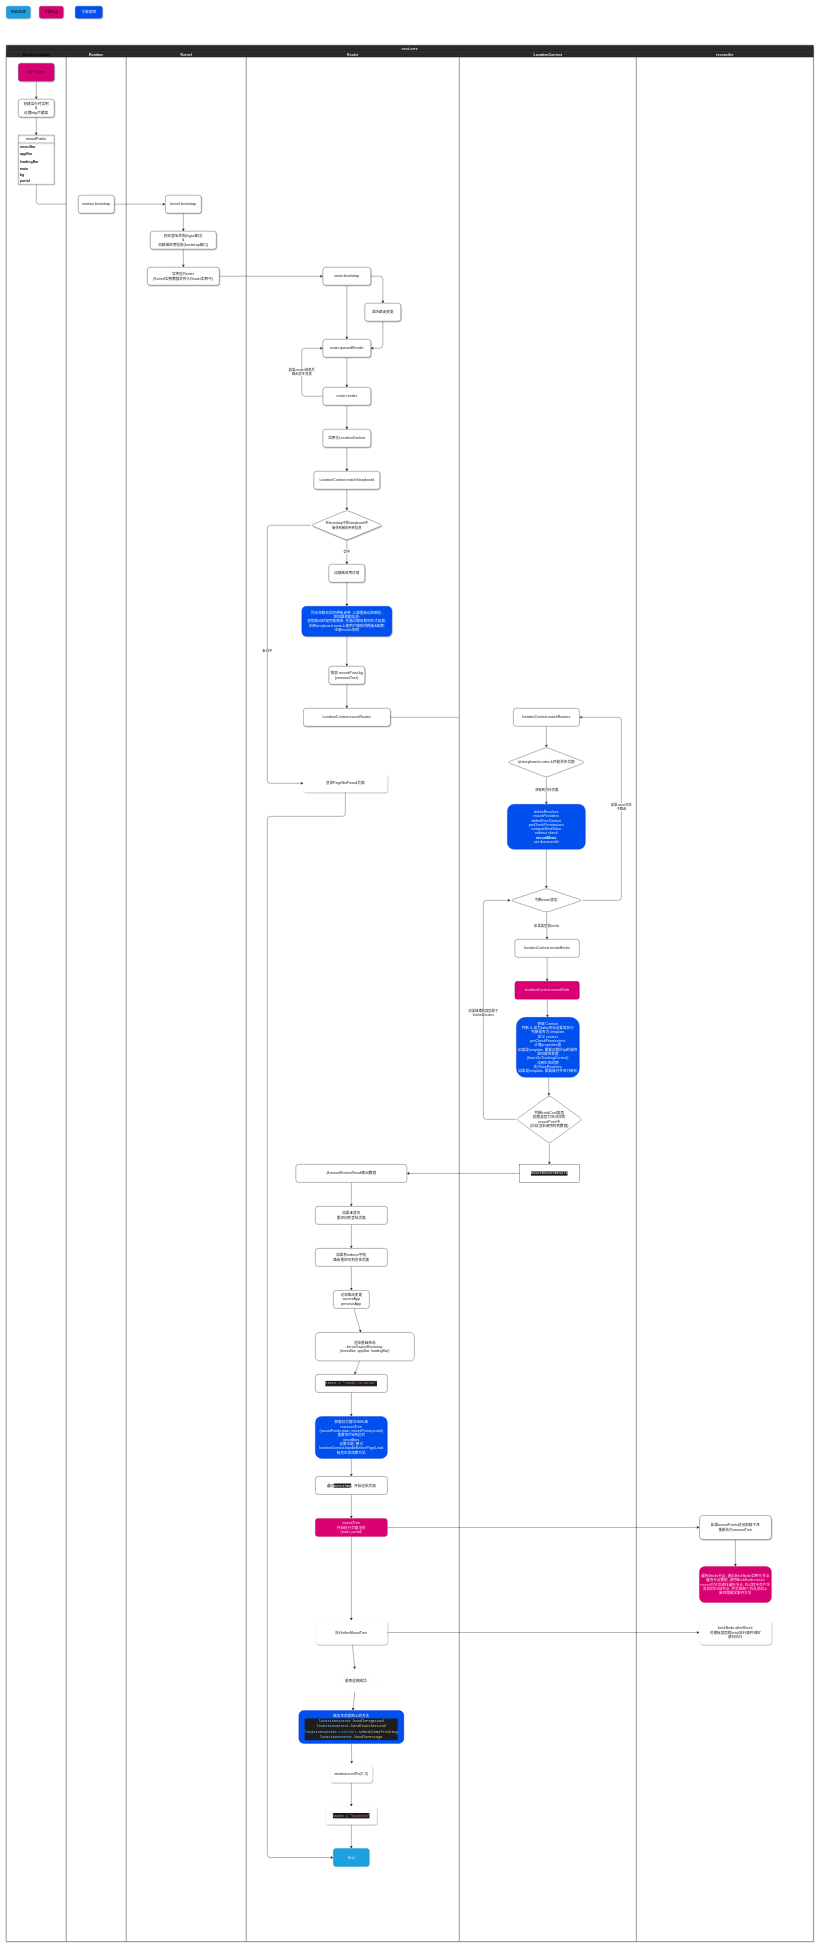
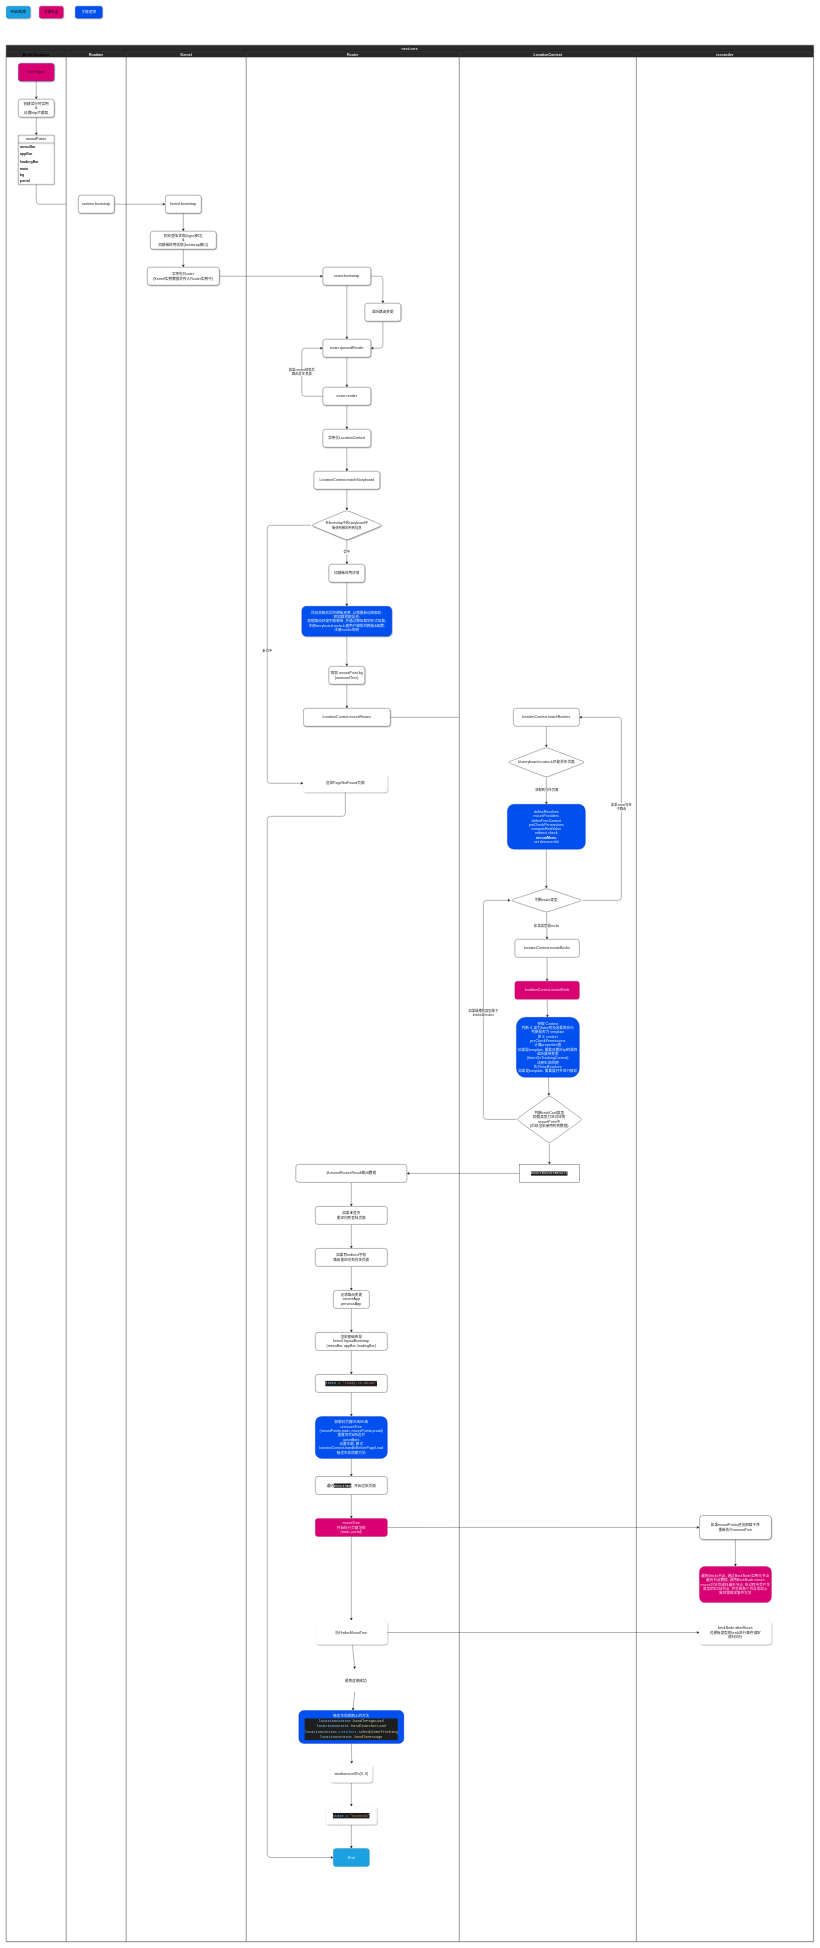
node "渲染基础布局 kernel.layoutBootstrap (menuBar, appBar, loadingBar)": size 99x29 -> 72x18
